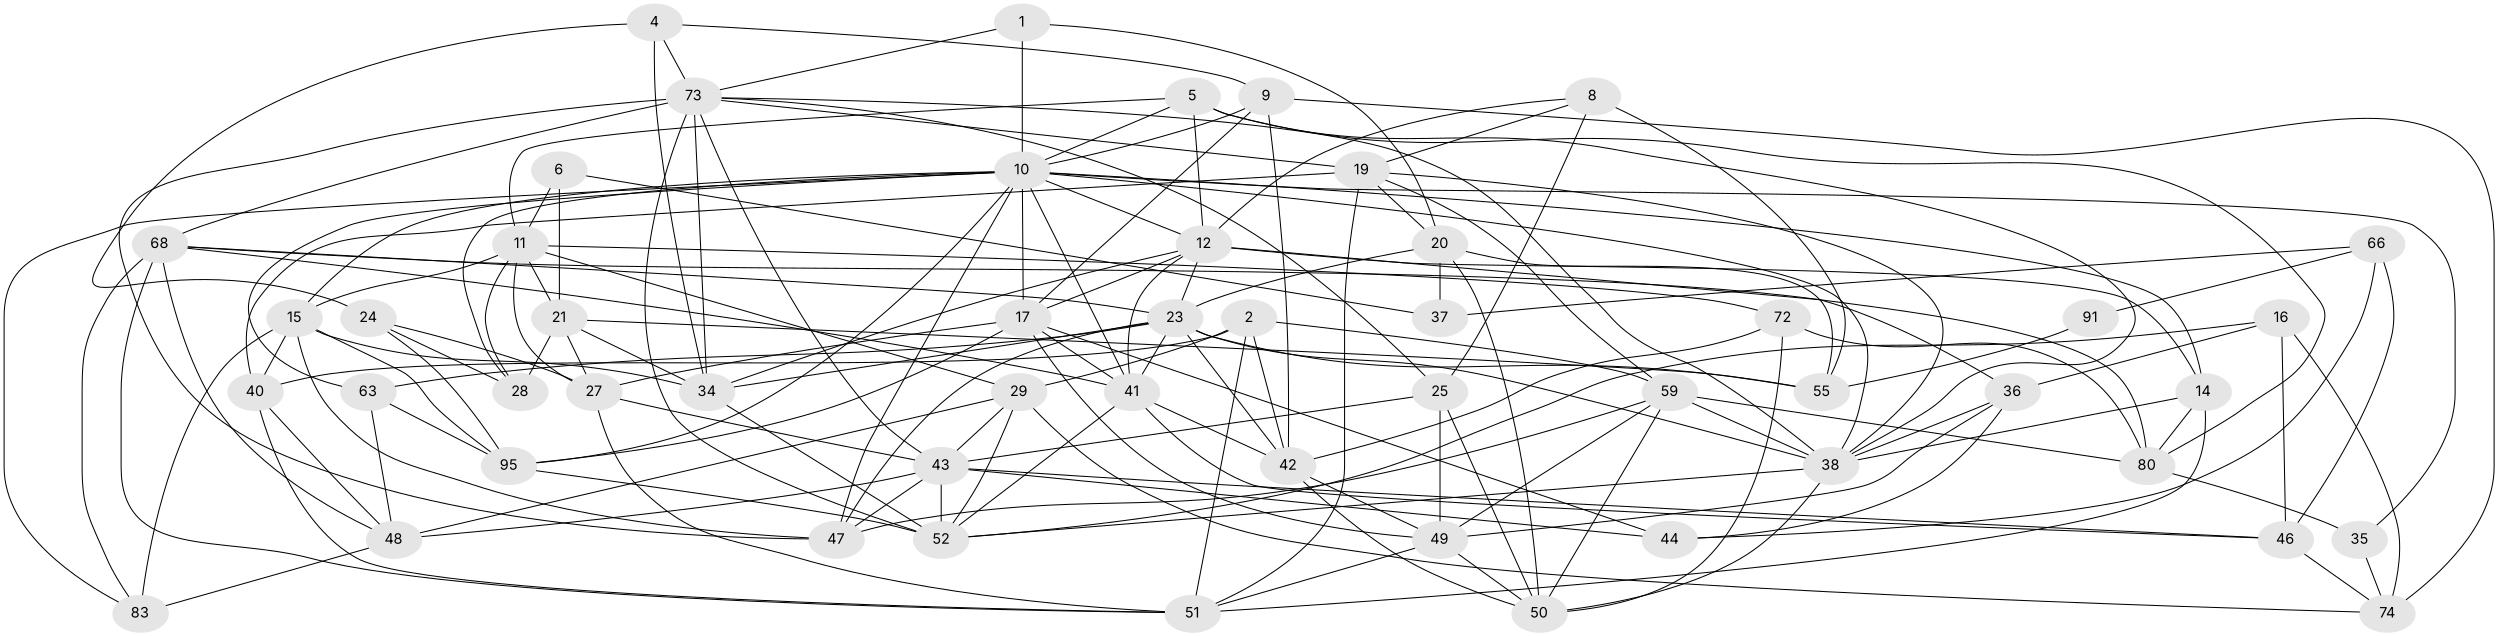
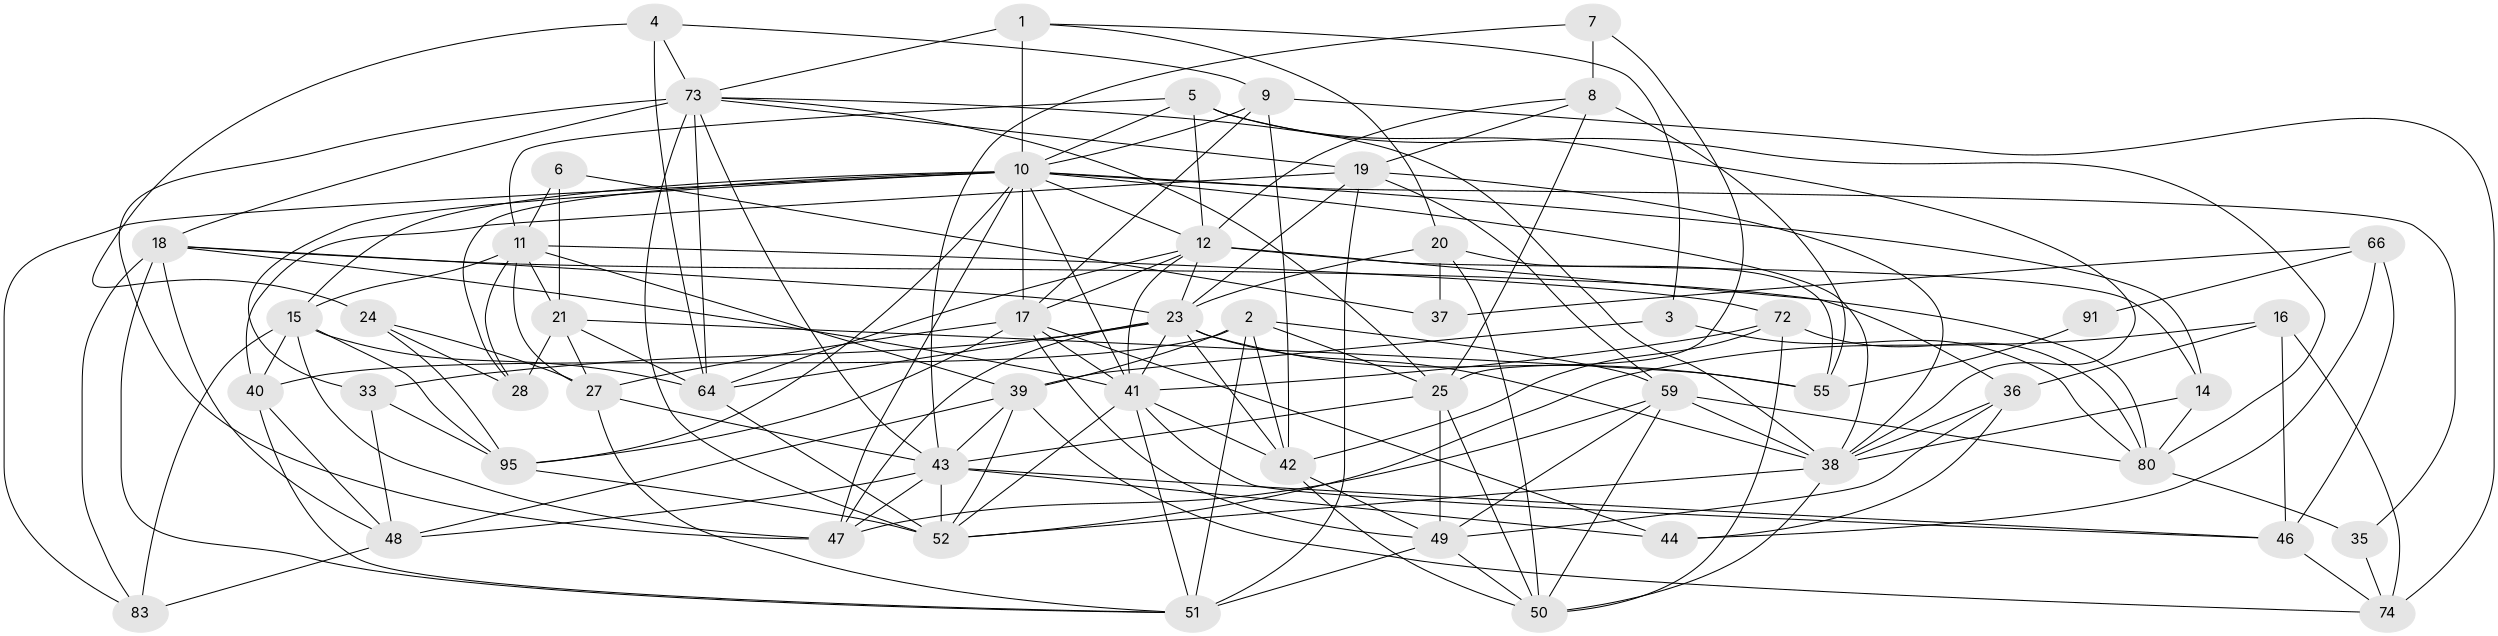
node "7": added
edge "19" -- "20": now "19" -- "23"
node "68": label "68" -> "18"
node "3": added
edge "2" -- "25": added
edge "72" -- "41": added
node "63": label "63" -> "33"
node "34": label "34" -> "64"
node "29": label "29" -> "39"
edge "14" -- "51": now "41" -- "51"
